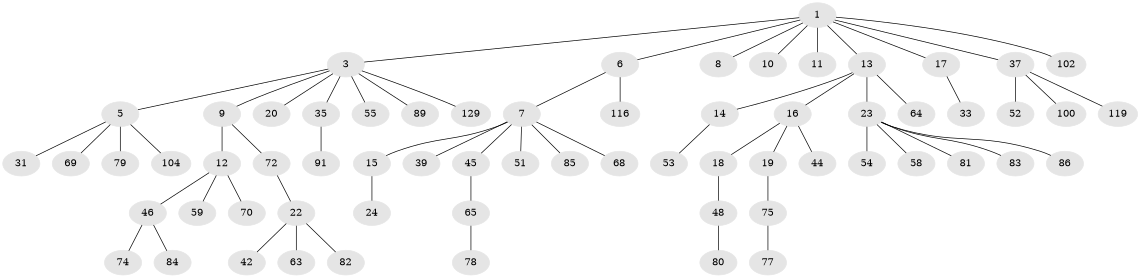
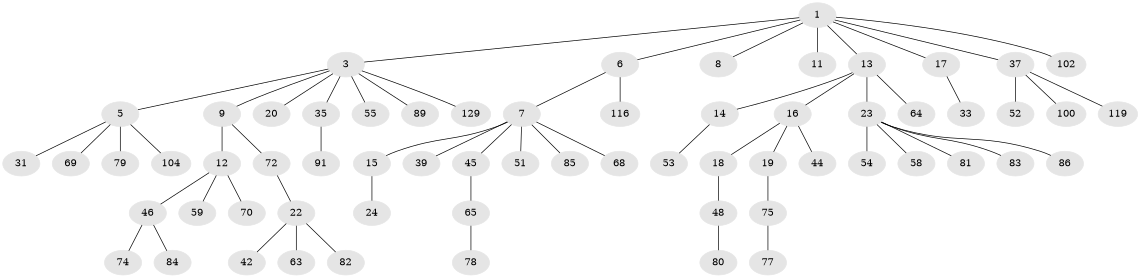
node "10": removed
